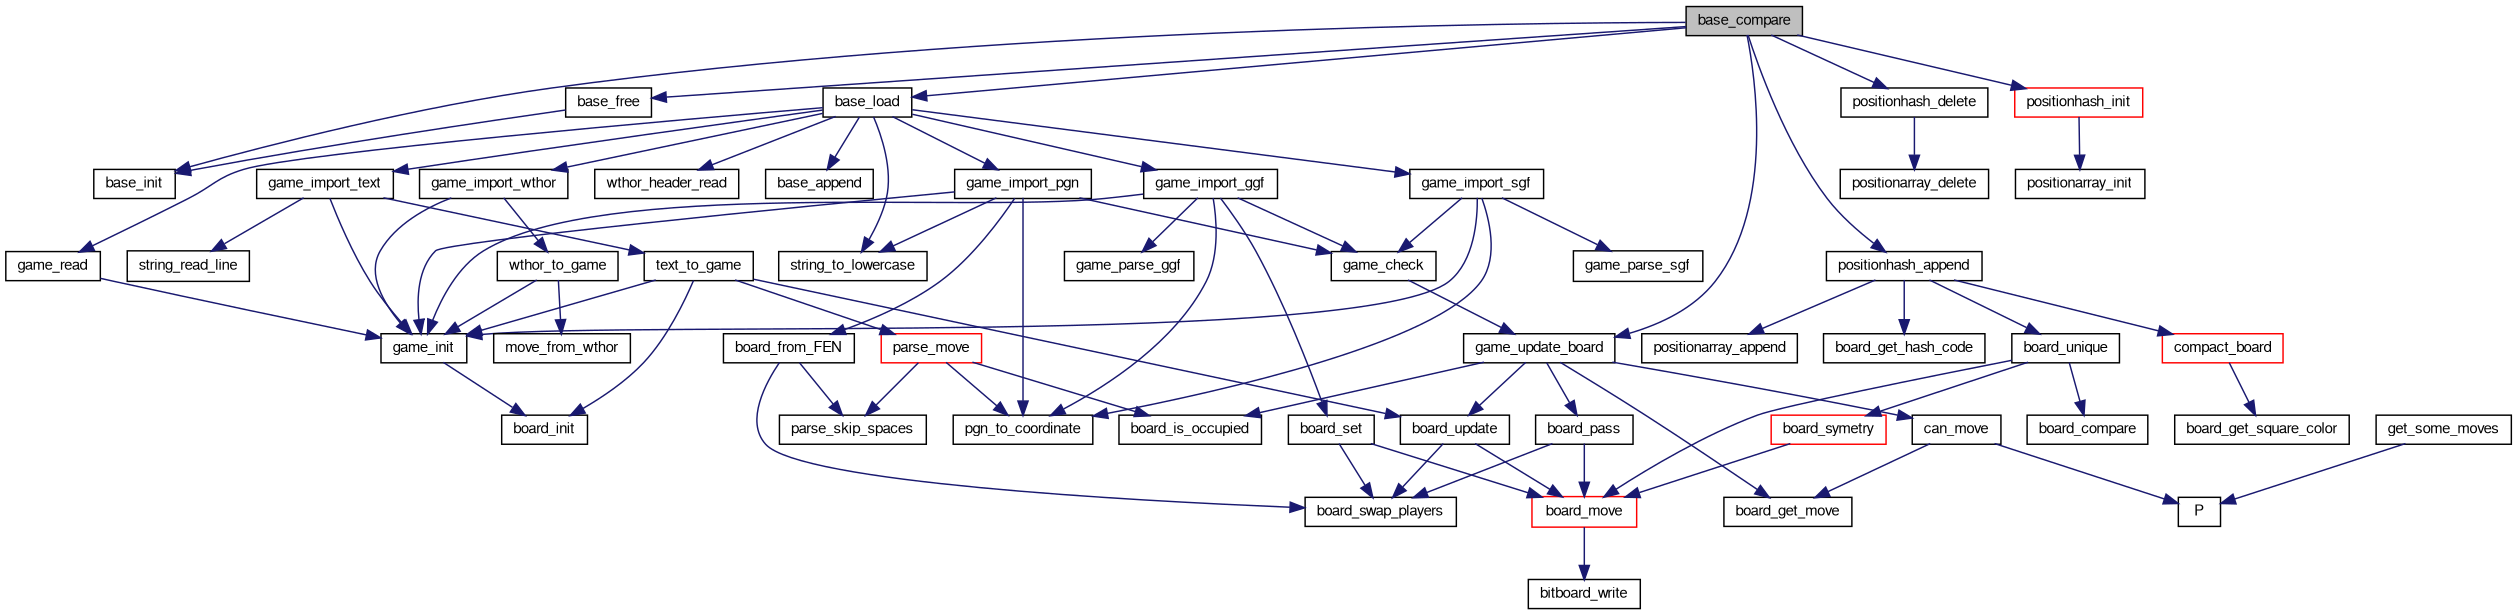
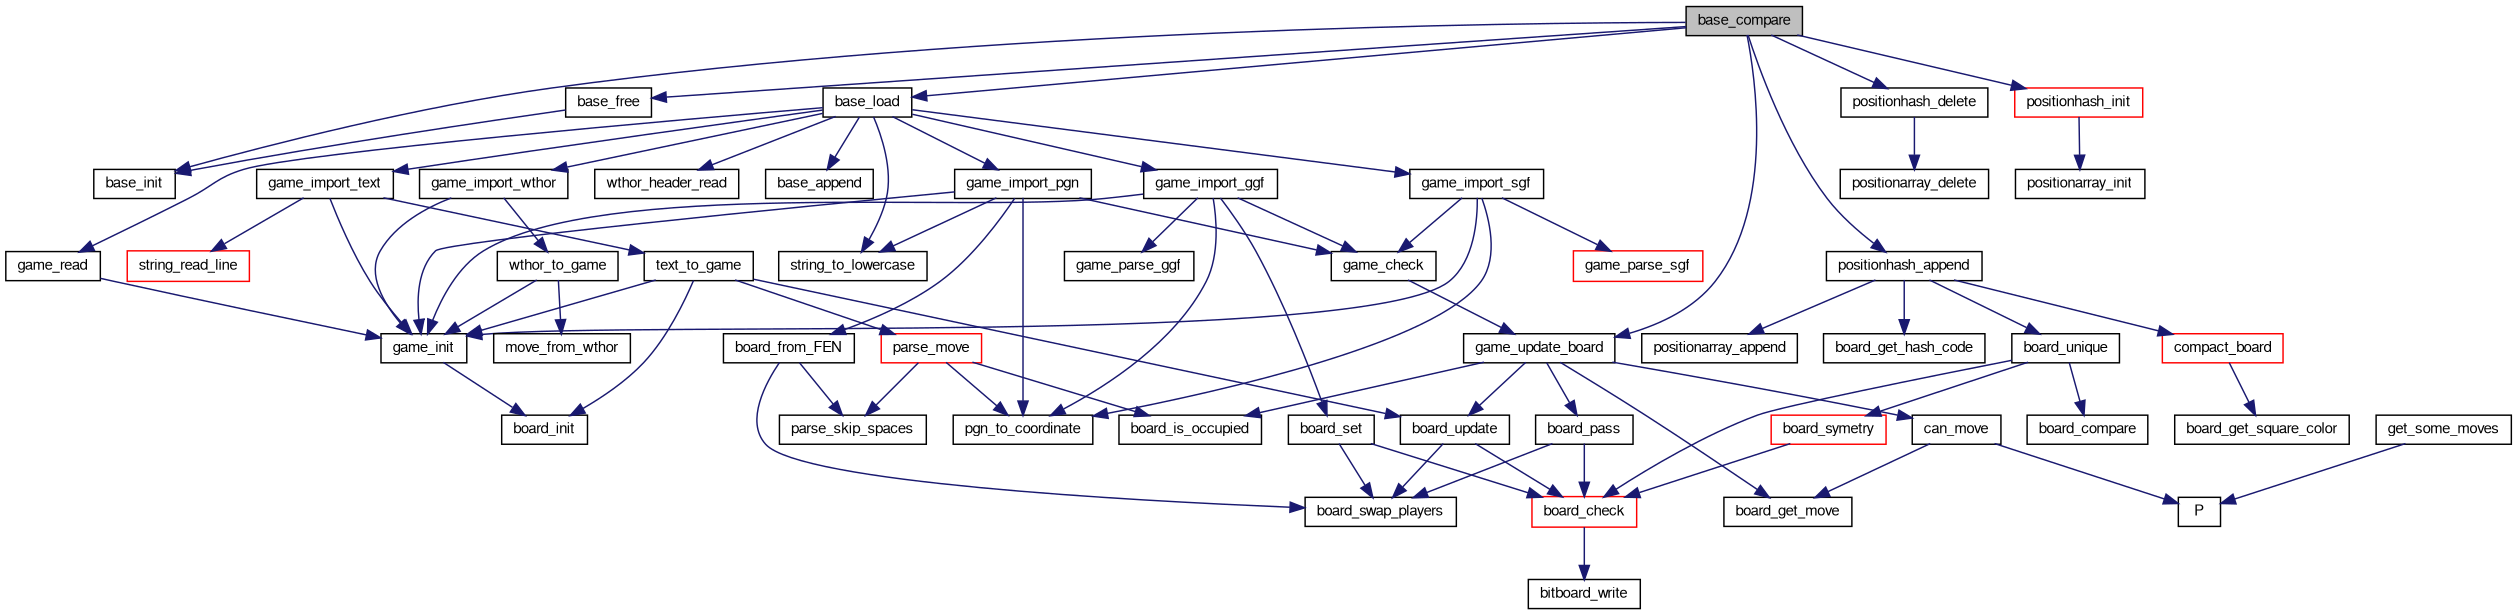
node "string_read_line": color black -> red
node "game_parse_sgf": color black -> red
node "board_move": label "board_move" -> "board_check"
